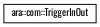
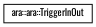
node "ara::com::TriggerInOut": label "ara::com::TriggerInOut" -> "ara::ara::TriggerInOut"
